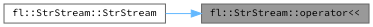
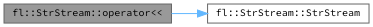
edge "fl::StrStream::StrStream" -> "fl::StrStream::operator<<": reversed
